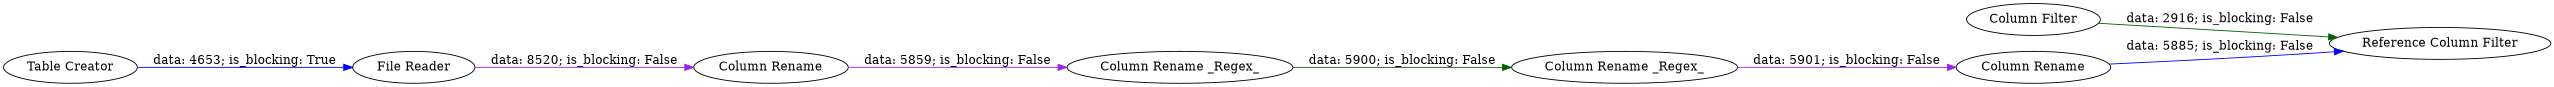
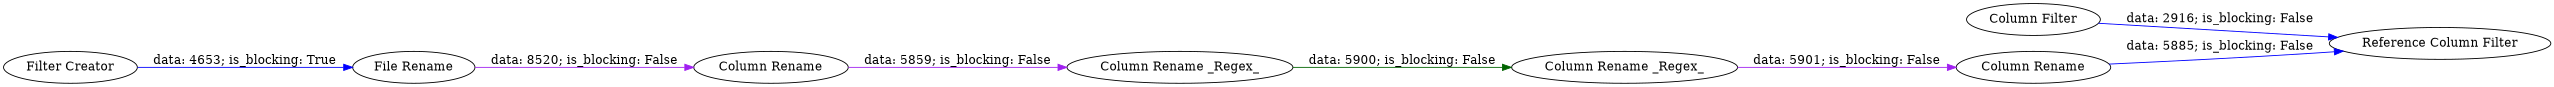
edge "Column Filter" -> "Reference Column Filter": color darkgreen -> blue
node "Table Creator": label "Table Creator" -> "Filter Creator"
node "File Reader": label "File Reader" -> "File Rename"
